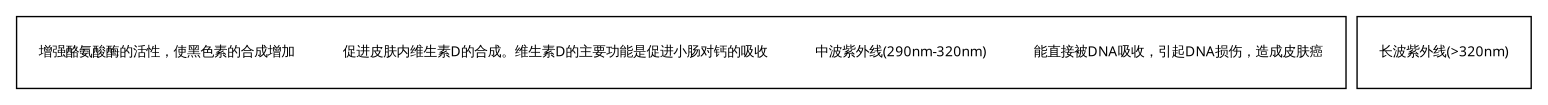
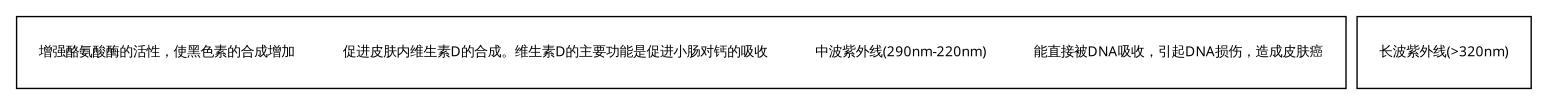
node "中波紫外线(290nm-320nm)": label "中波紫外线(290nm-320nm)" -> "中波紫外线(290nm-220nm)"
